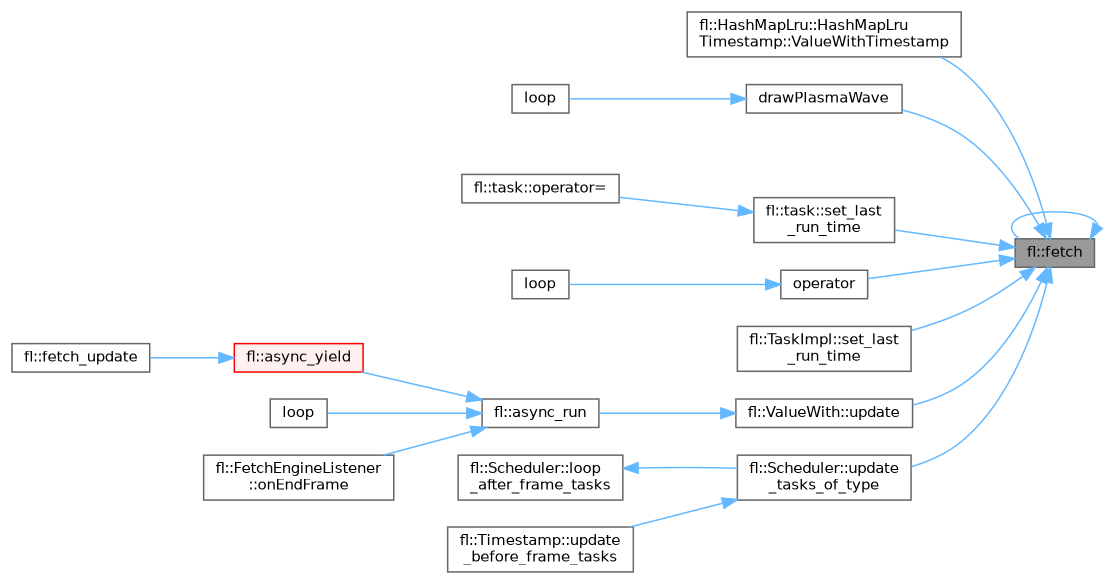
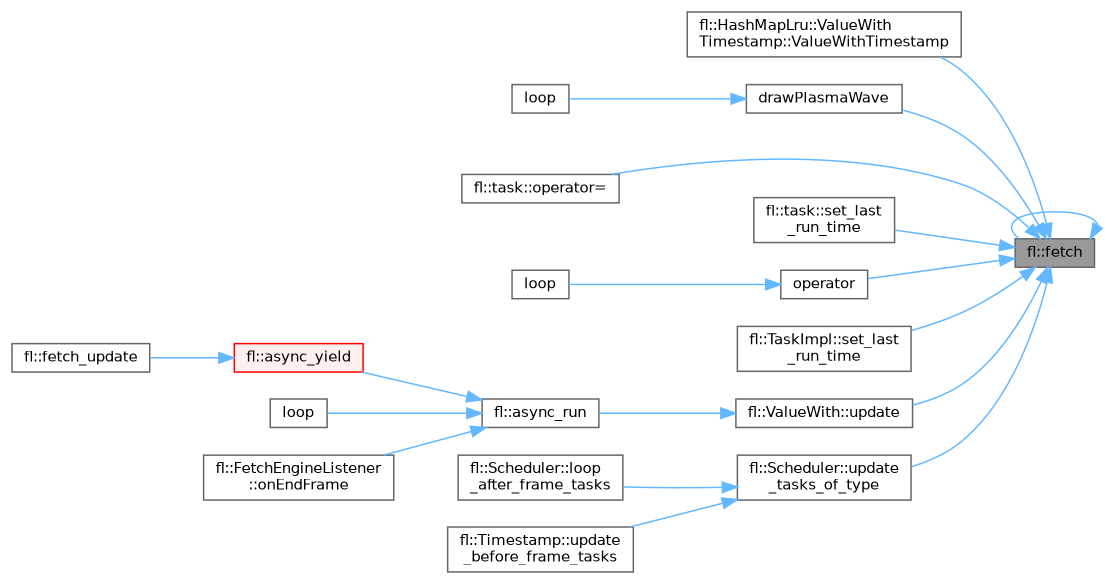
node "fl::HashMapLru::HashMapLru Timestamp::ValueWithTimestamp": label "fl::HashMapLru::HashMapLru Timestamp::ValueWithTimestamp" -> "fl::HashMapLru::ValueWith Timestamp::ValueWithTimestamp"
edge "fl::task::operator=" -> "fl::task::set_last _run_time": now "fl::task::operator=" -> "fl::fetch"
edge "fl::Scheduler::update _tasks_of_type" -> "fl::Scheduler::loop _after_frame_tasks": reversed
